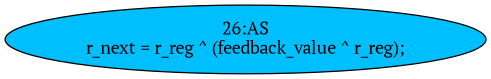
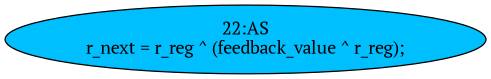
node "26:AS r_next = r_reg ^ (feedback_value ^ r_reg);": label "26:AS r_next = r_reg ^ (feedback_value ^ r_reg);" -> "22:AS r_next = r_reg ^ (feedback_value ^ r_reg);"
